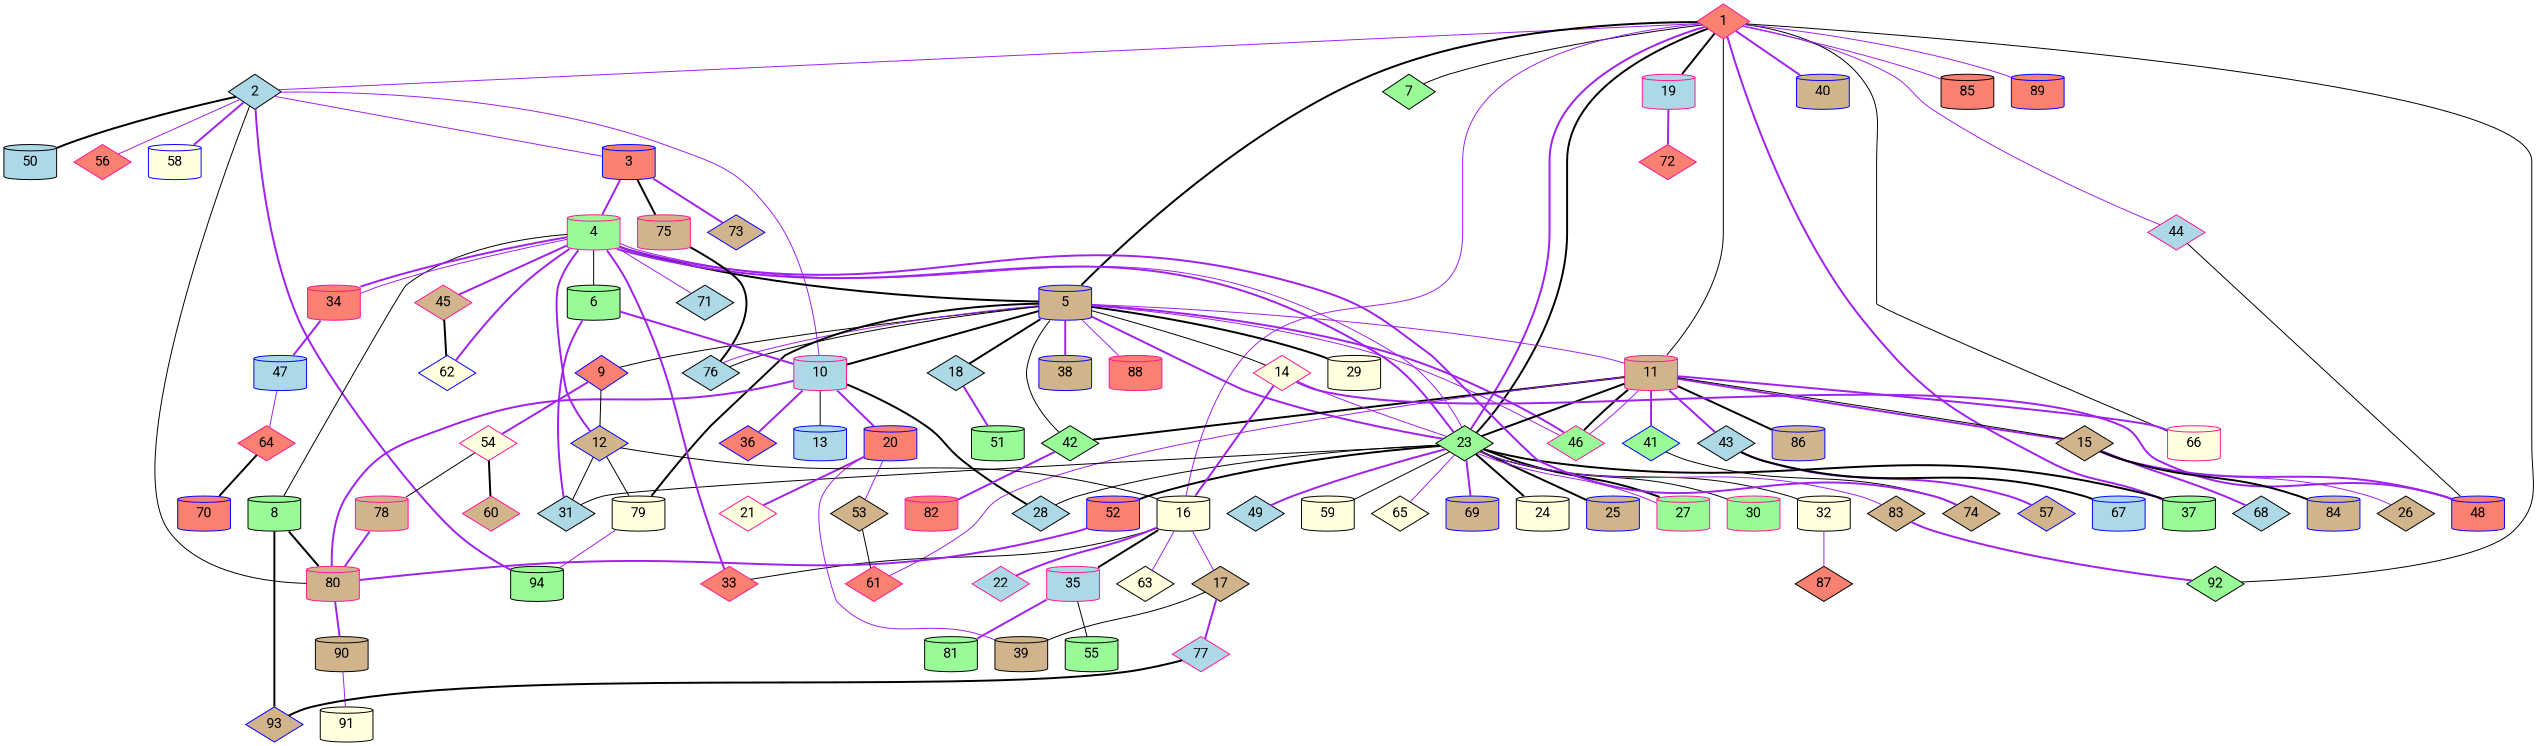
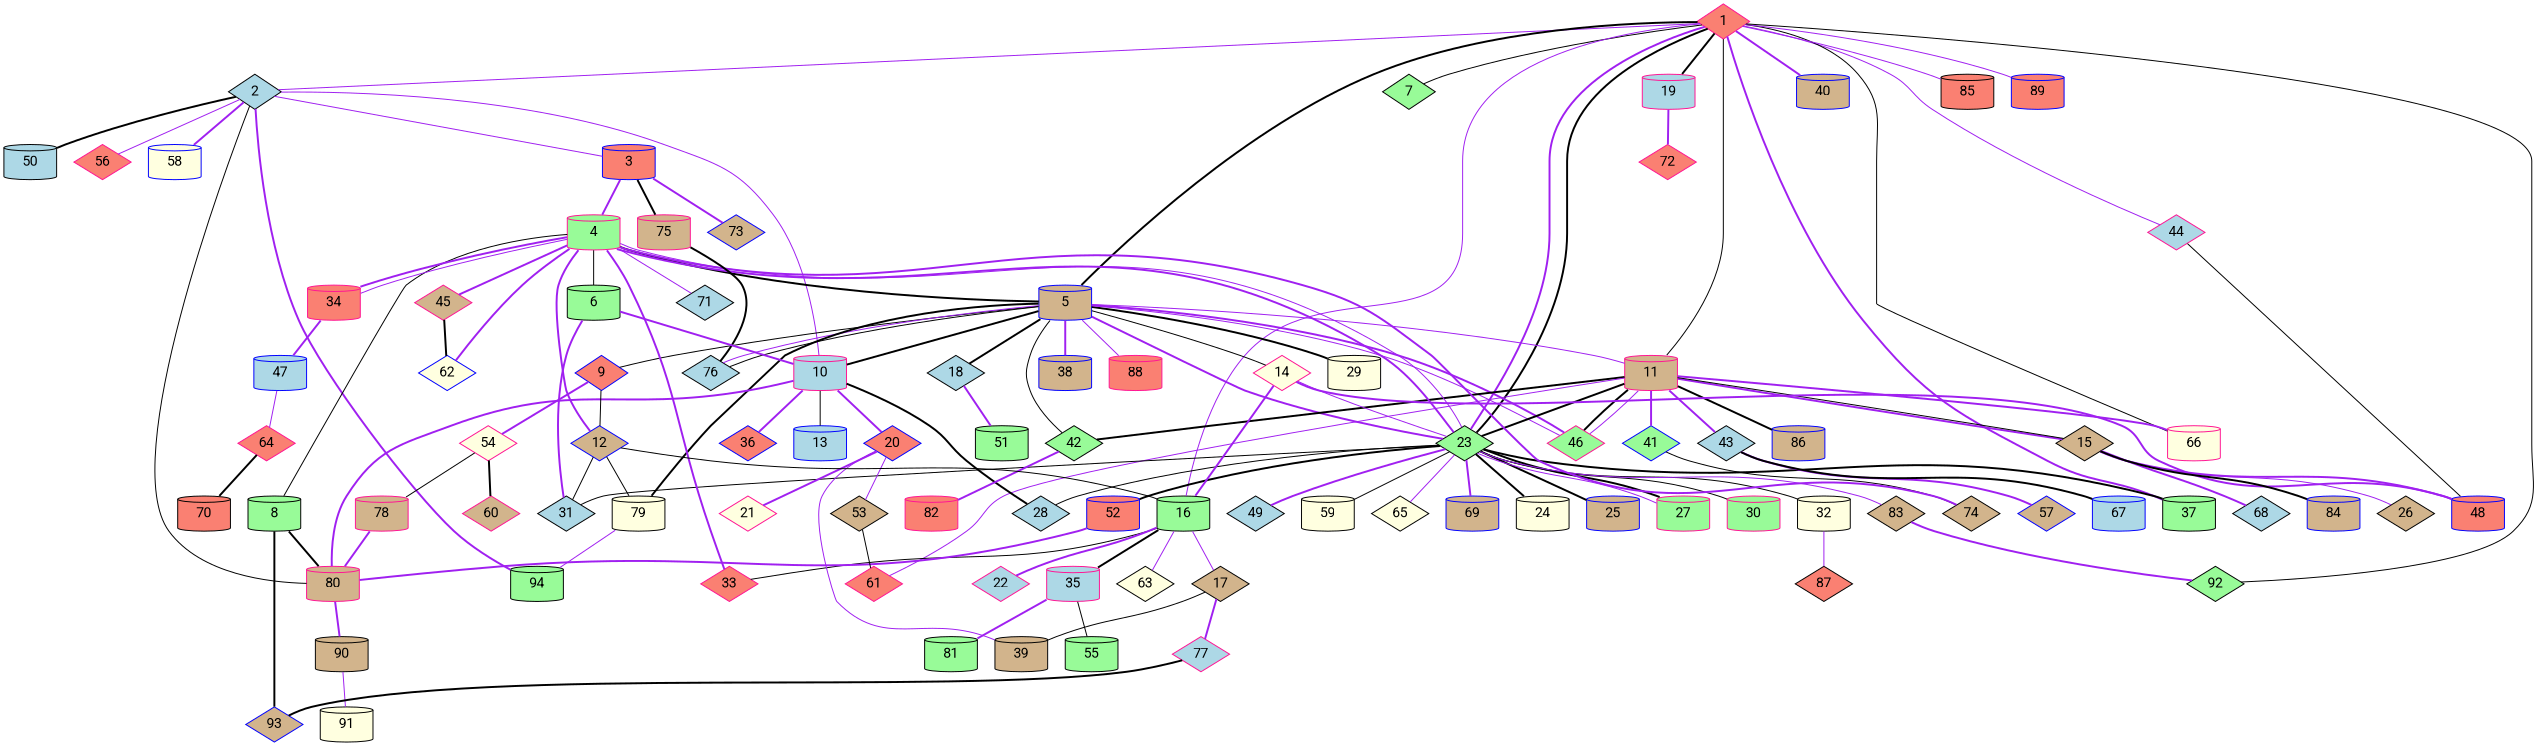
node "20": shape cylinder -> diamond
node "70": color blue -> black
node "16": fillcolor lightyellow -> palegreen
